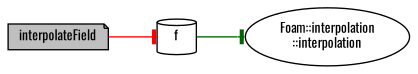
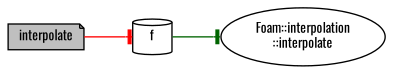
node "interpolateField": label "interpolateField" -> "interpolate"
node "Foam::interpolation ::interpolation": label "Foam::interpolation ::interpolation" -> "Foam::interpolation ::interpolate"
